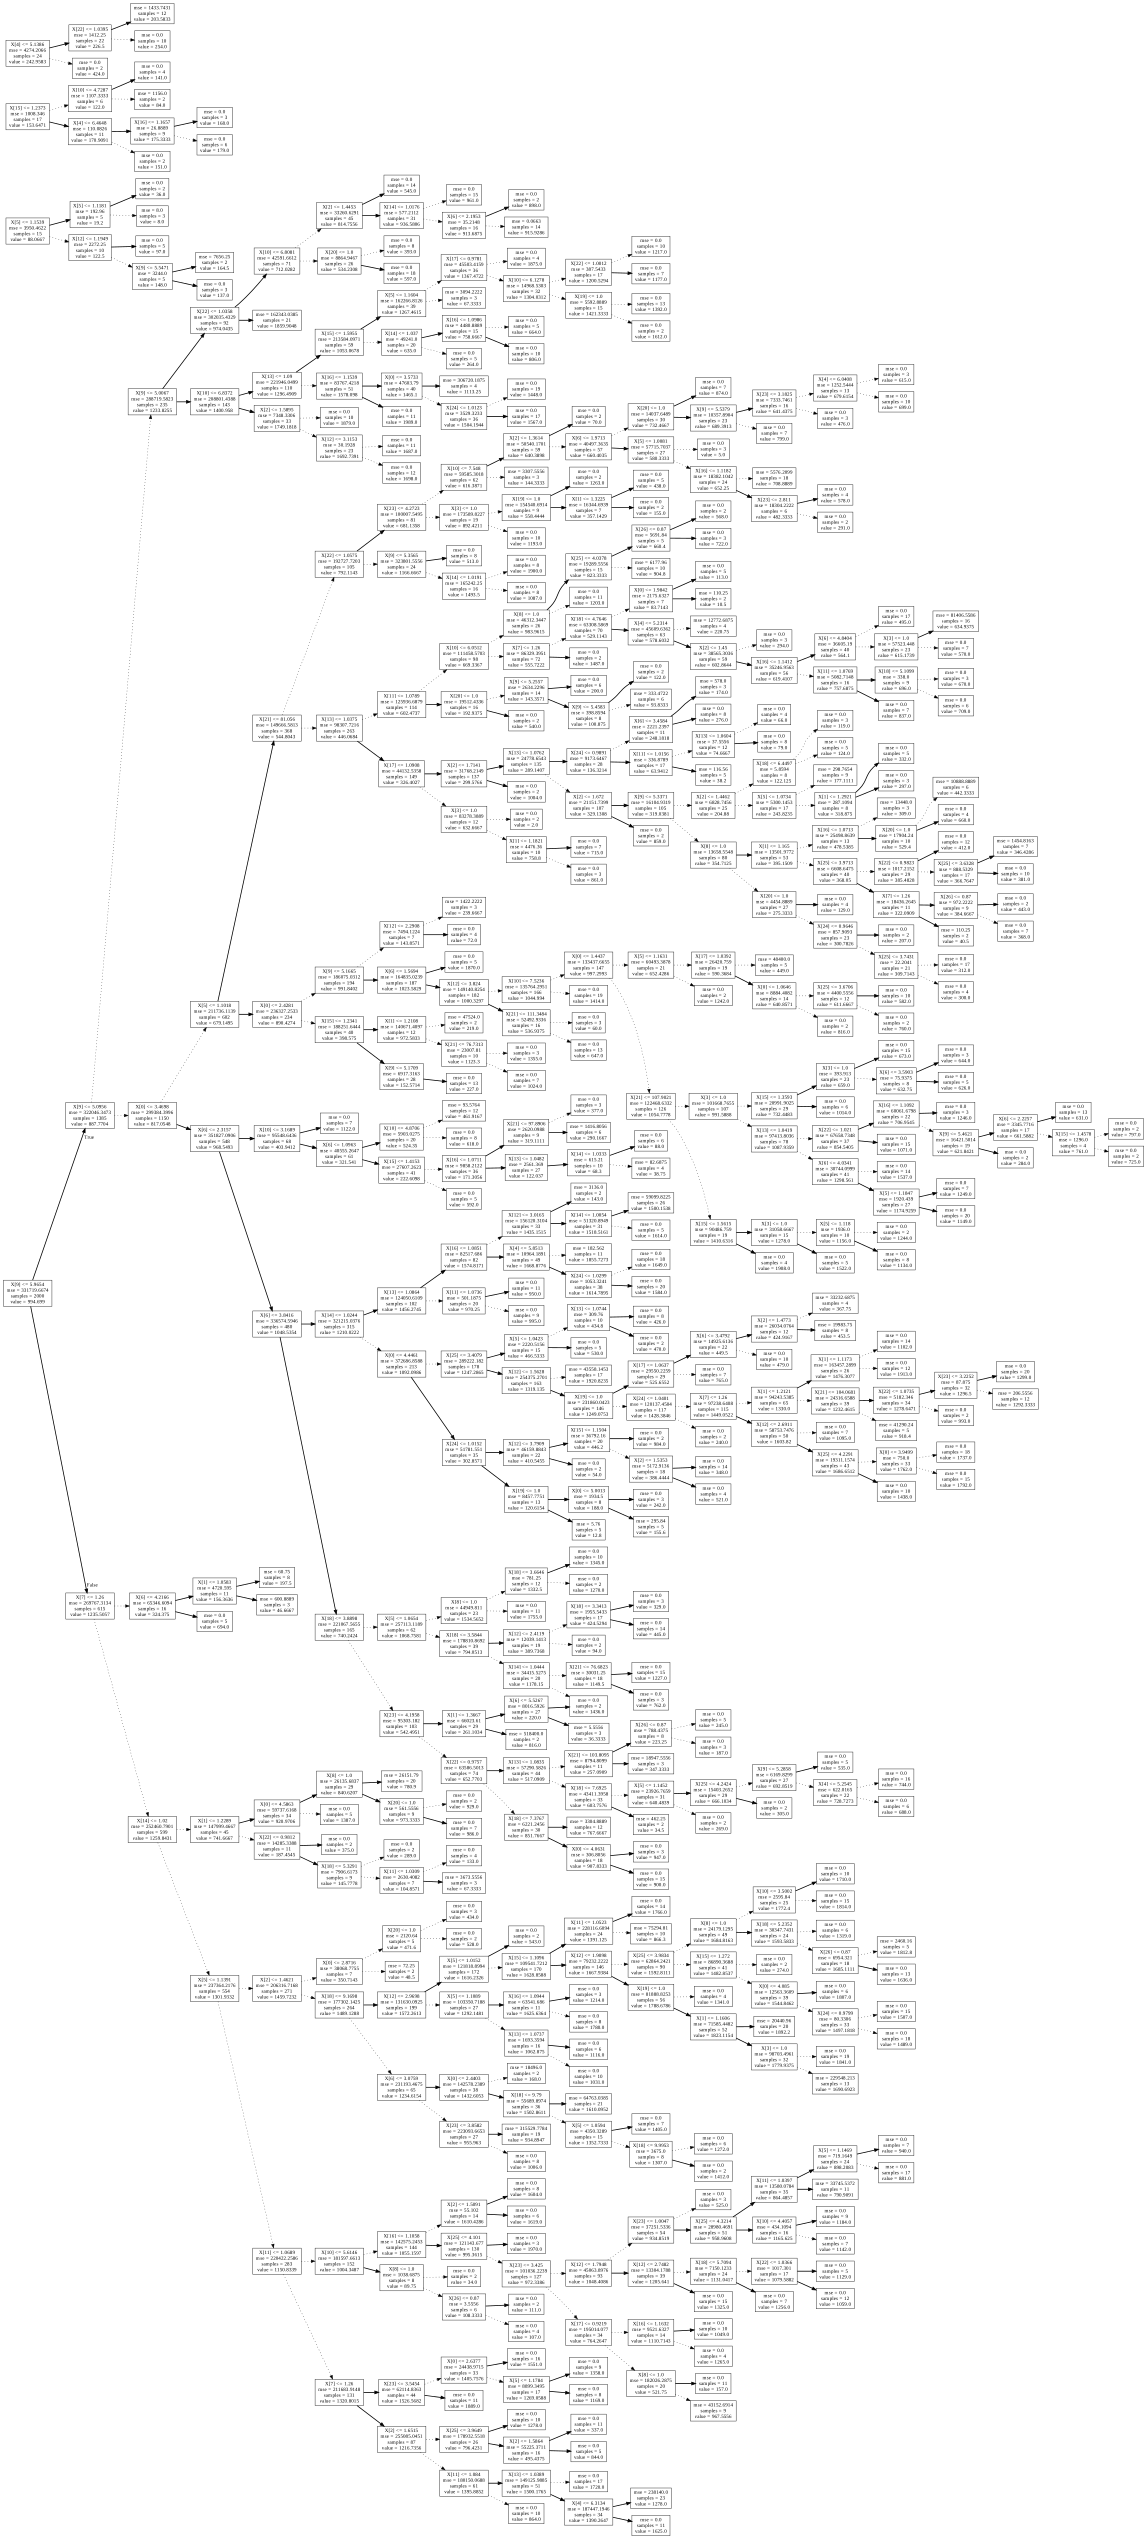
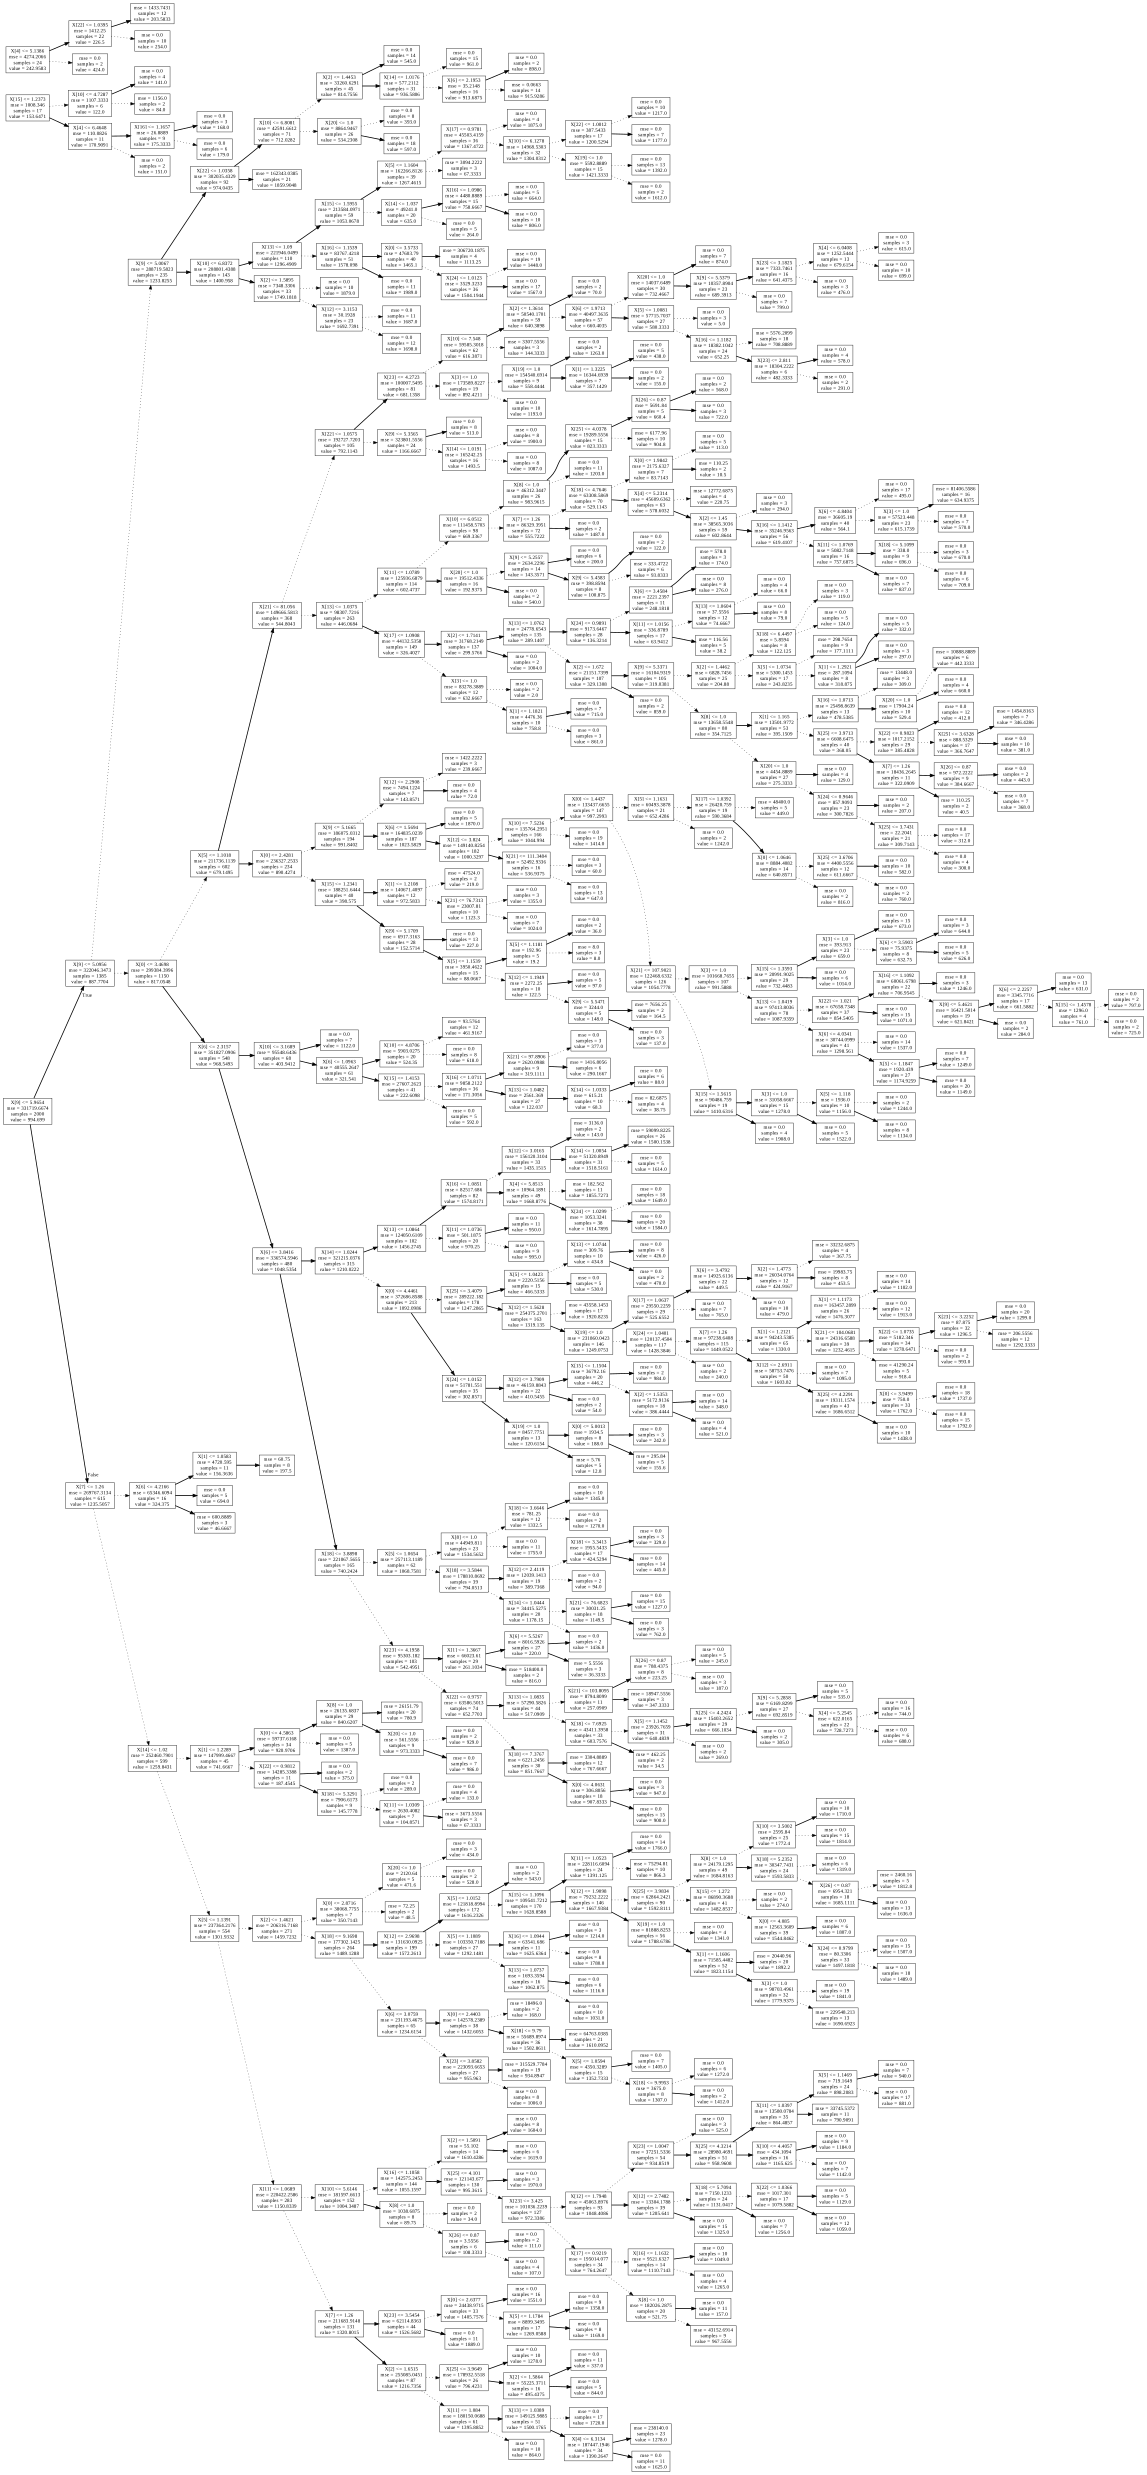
edge "X[0] <= 1.9842 mse = 2175.6327 samples = 7 value = 83.7143" -> "mse = 0.0 samples = 5 value = 113.0": style bold -> dotted
edge "X[9] <= 5.1709 mse = 6917.3163 samples = 28 value = 152.5714" -> "X[5] <= 1.1539 mse = 3950.4622 samples = 15 value = 88.0667": added
edge "X[1] <= 1.0583 mse = 4720.595 samples = 11 value = 156.3636" -> "mse = 600.8889 samples = 3 value = 46.6667": now "X[6] <= 4.2166 mse = 65346.6094 samples = 16 value = 324.375" -> "mse = 600.8889 samples = 3 value = 46.6667"
